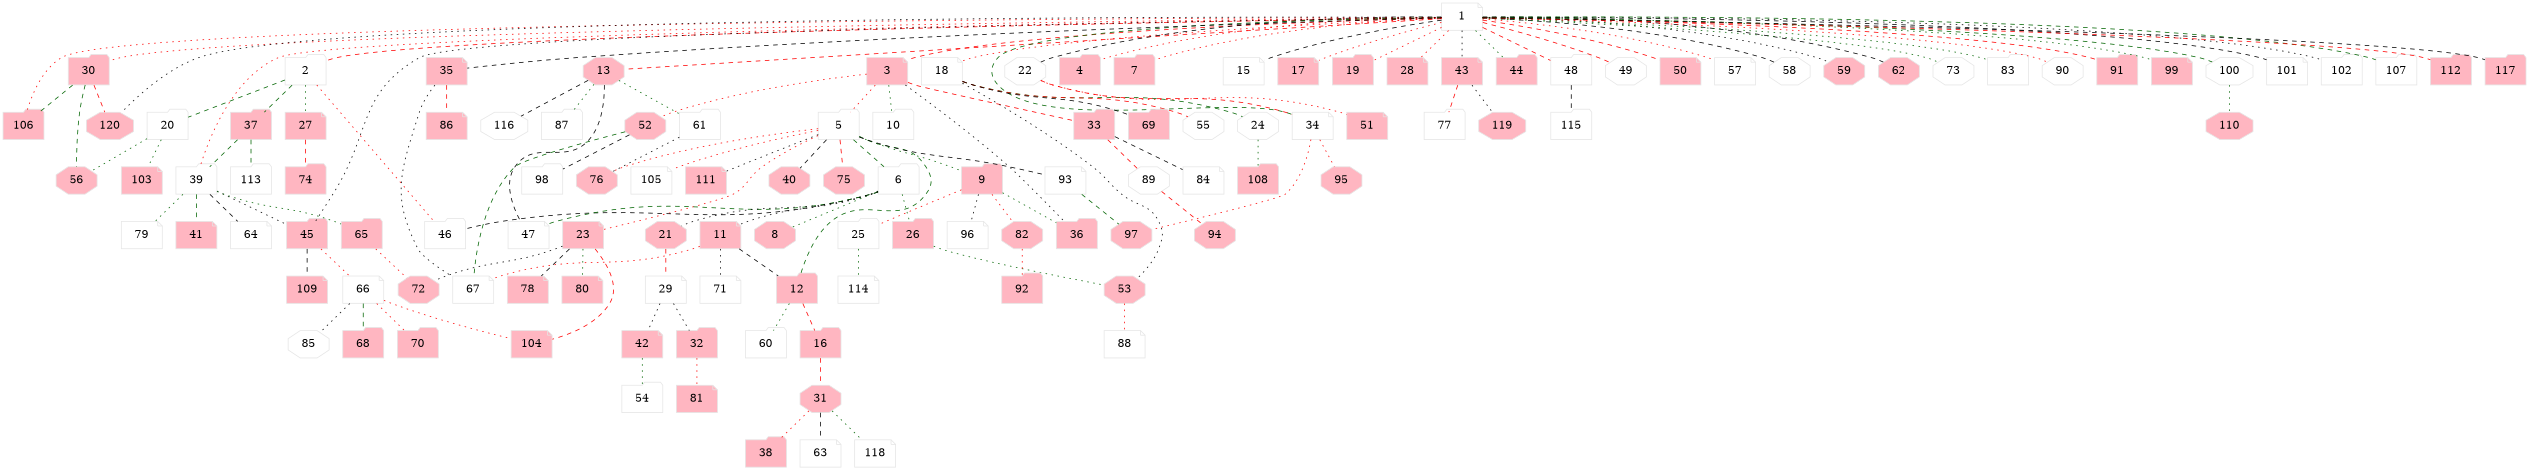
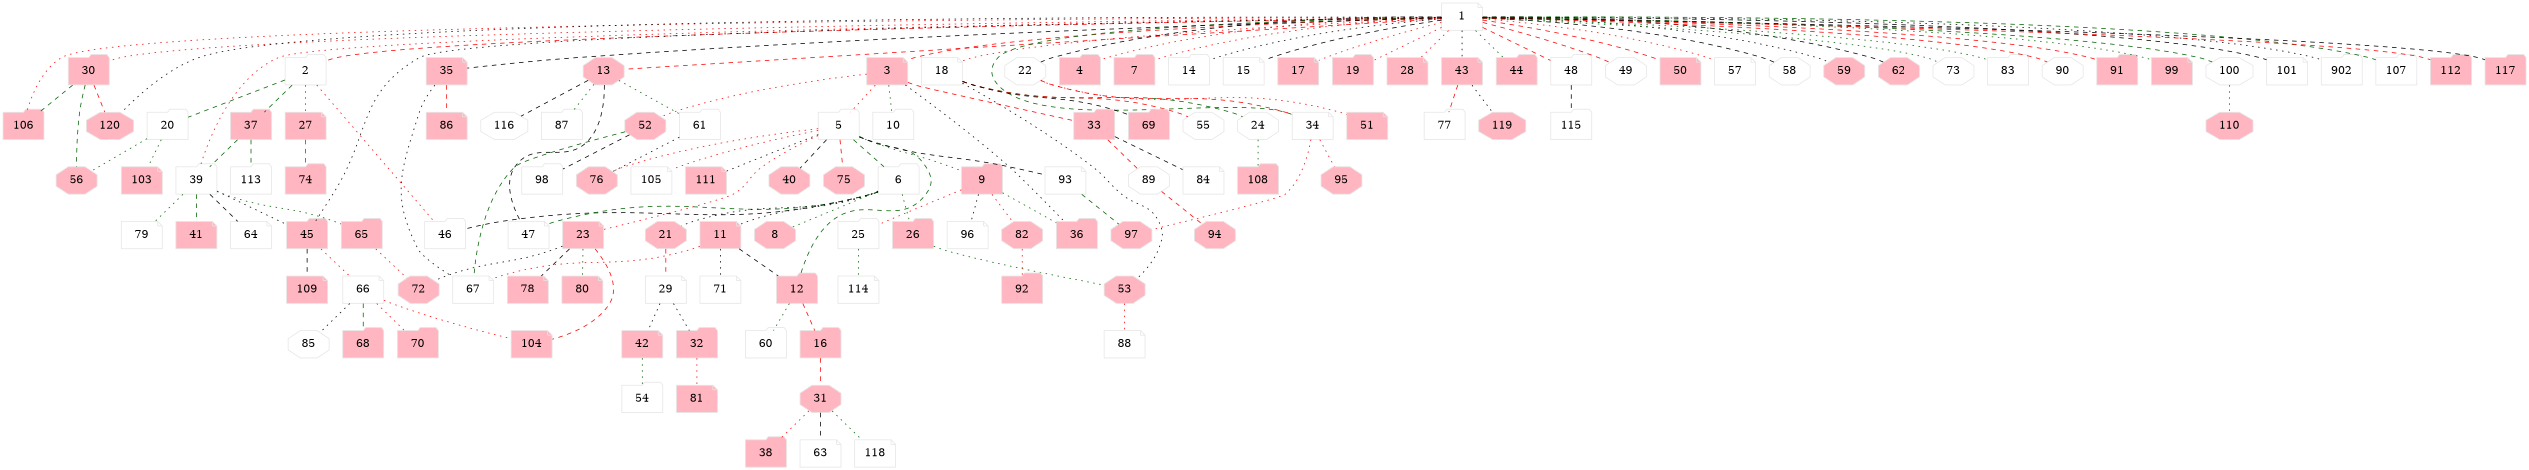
edge "1" -- "90": style dotted -> dashed
node "14": added
node "102": label "102" -> "902"
